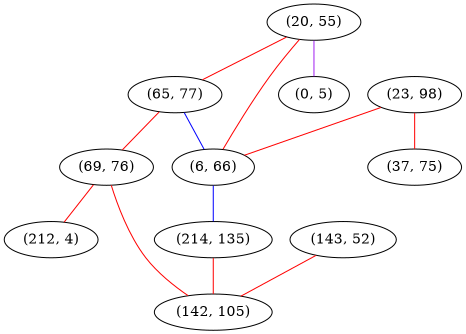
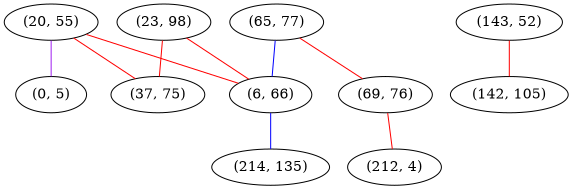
edge "(20, 55)" -- "(65, 77)": now "(20, 55)" -- "(37, 75)"
edge "(69, 76)" -- "(142, 105)": removed
edge "(214, 135)" -- "(142, 105)": removed
